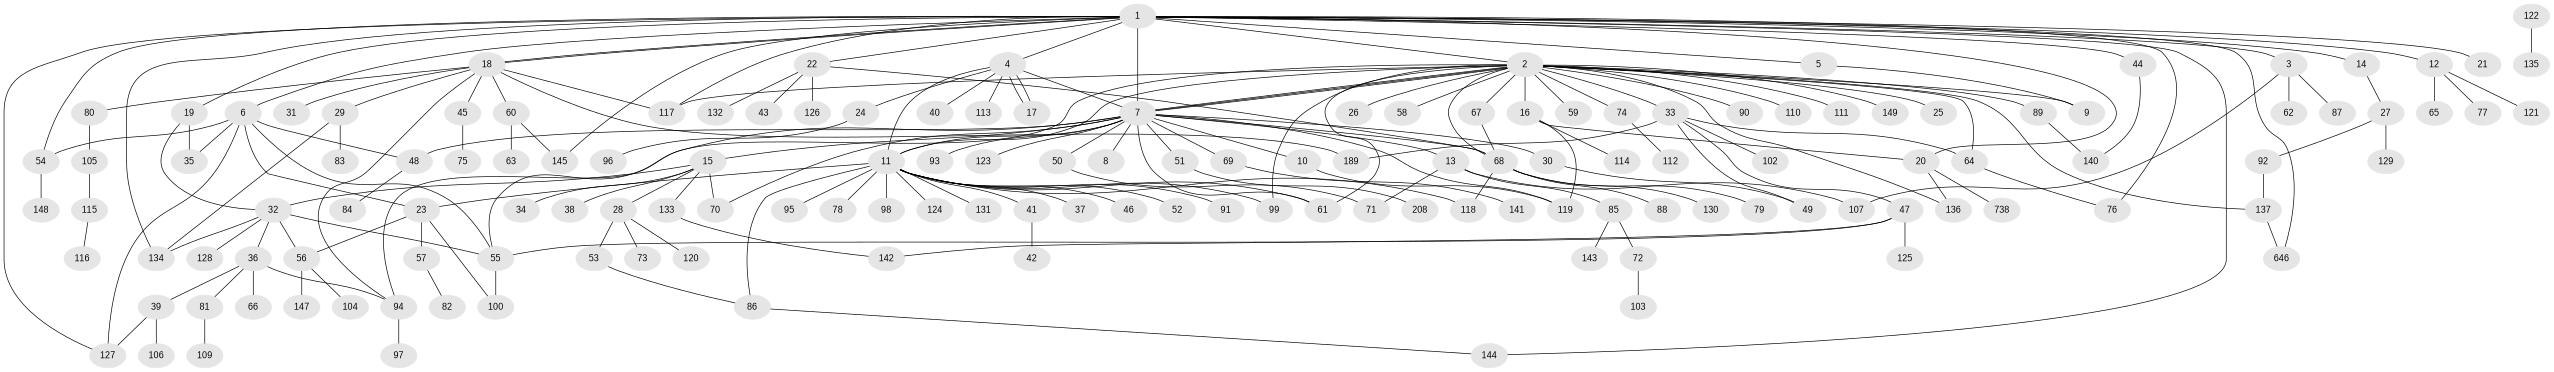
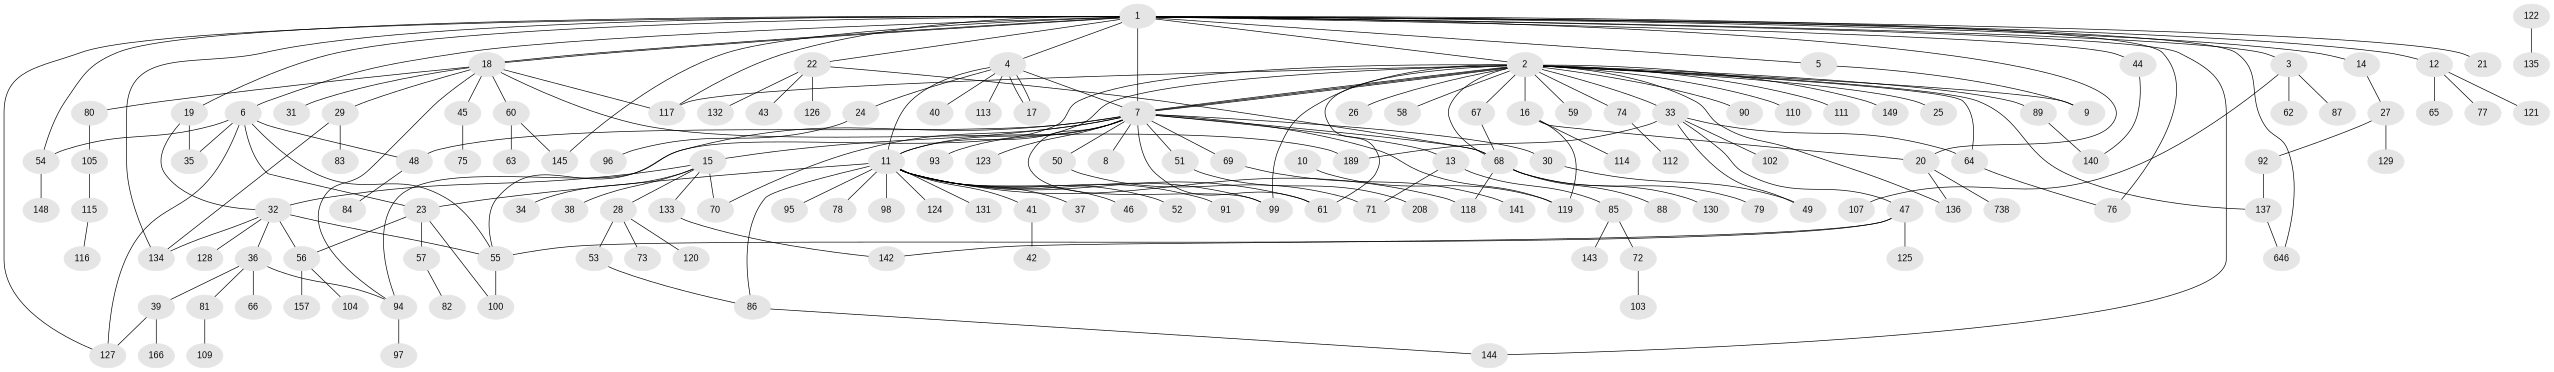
edge "7" -- "10": now "7" -- "99"
edge "13" -- "107": removed
node "147": label "147" -> "157"
node "106": label "106" -> "166"
